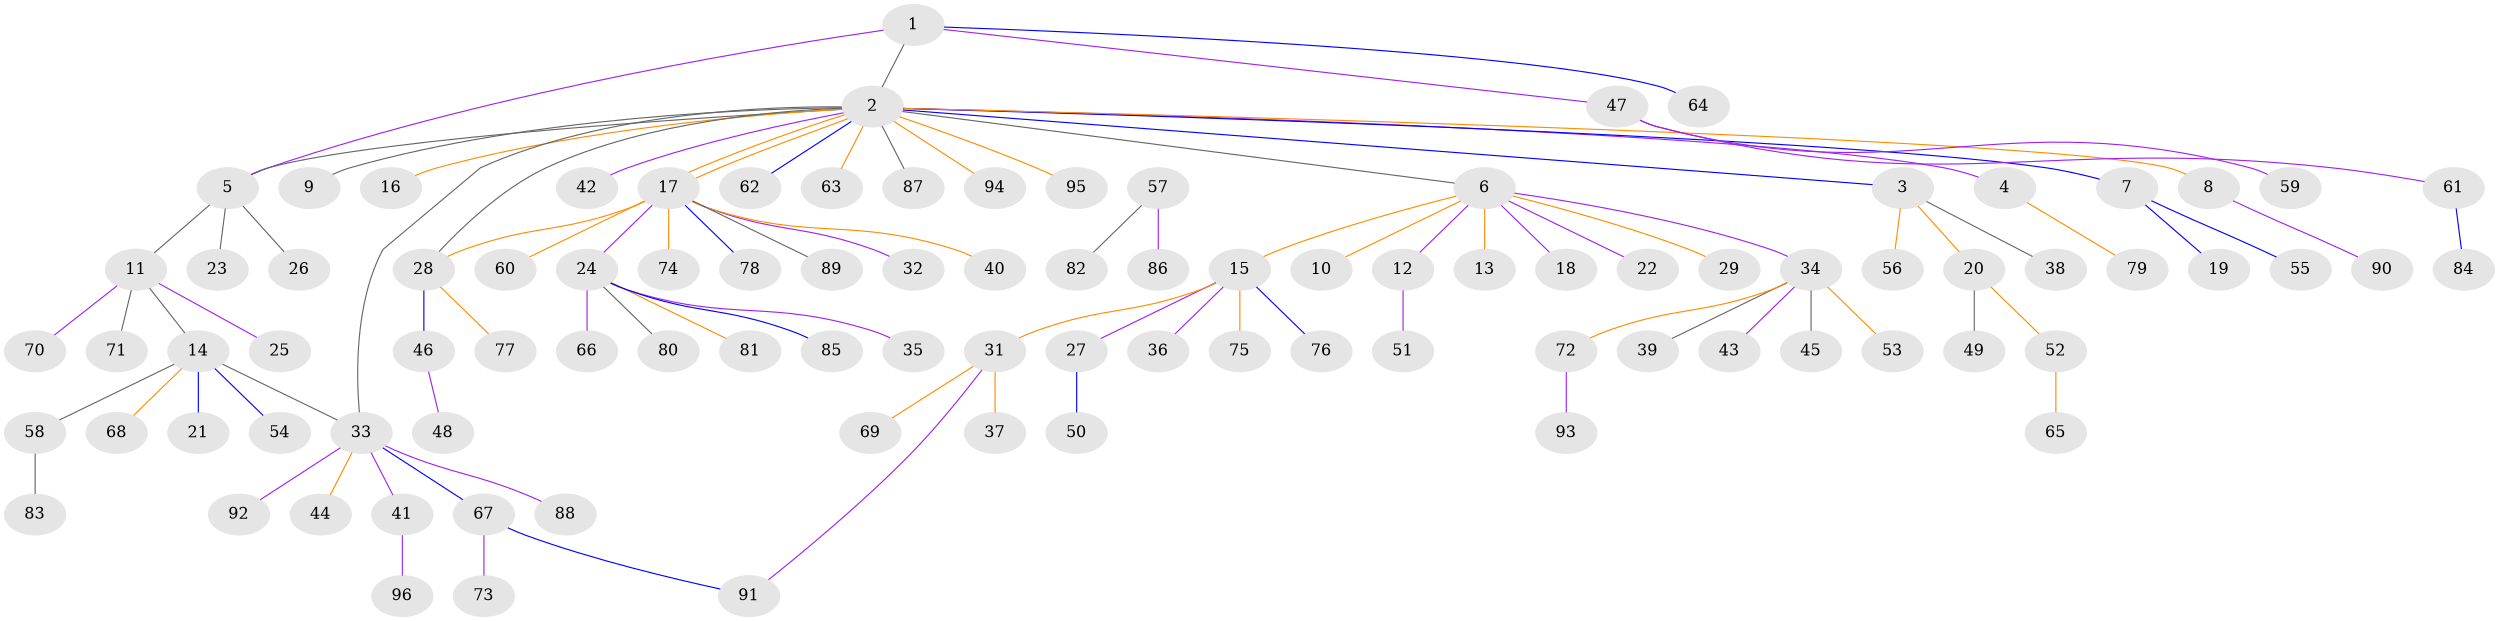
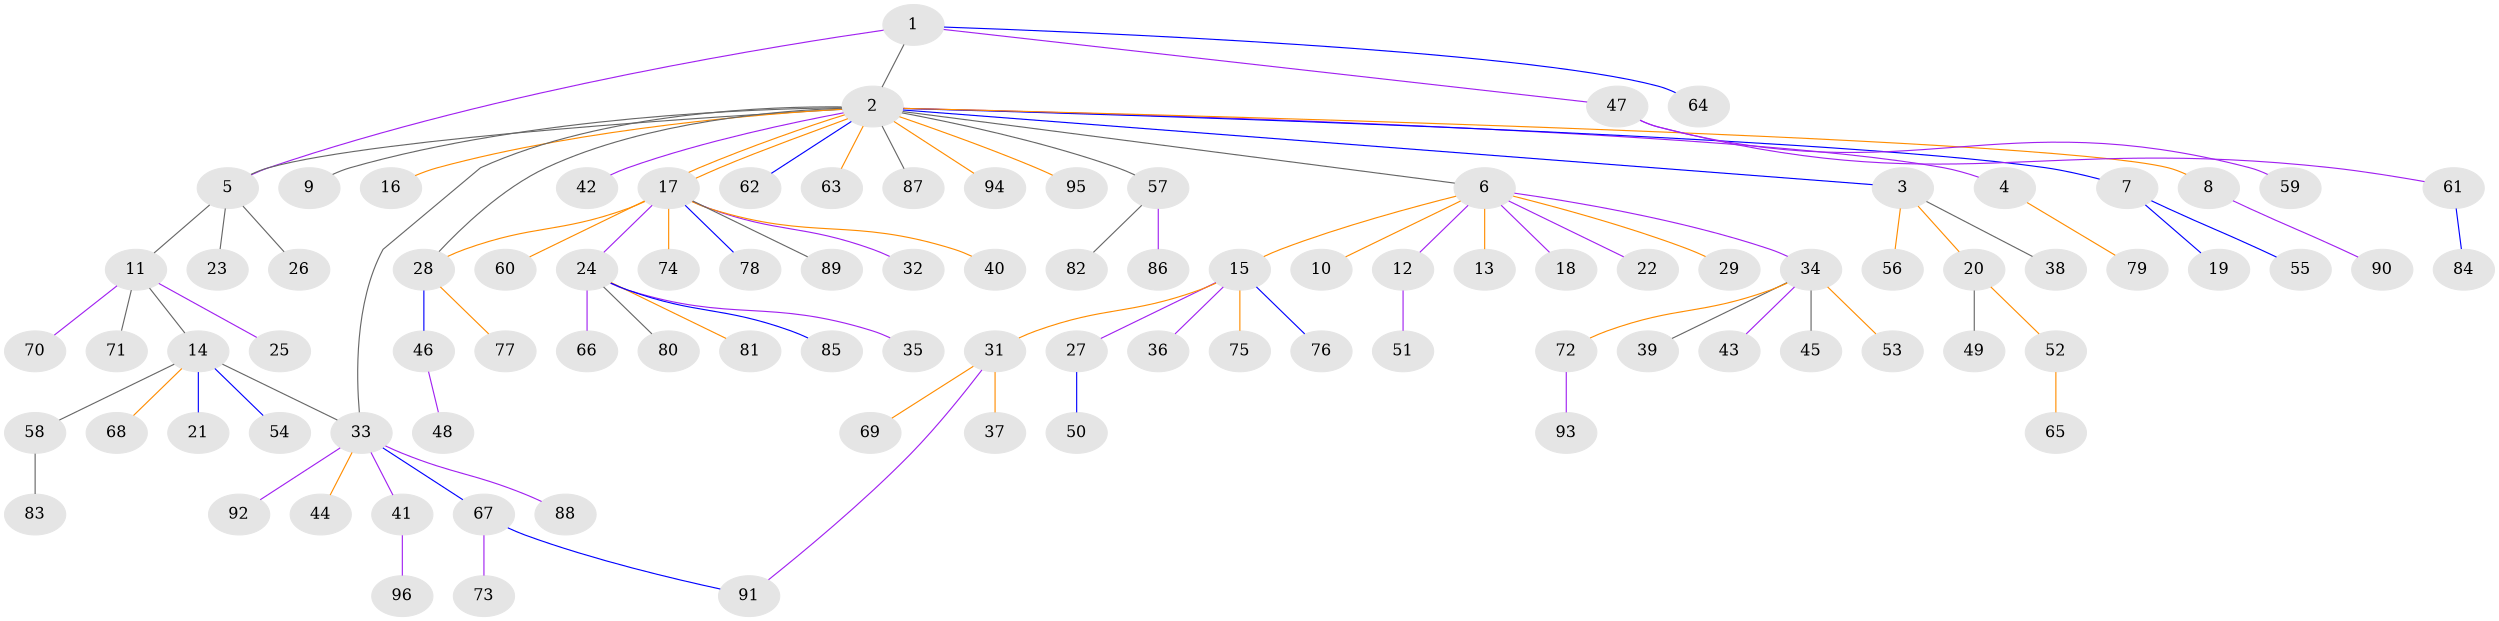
edge "2" -- "57": added
